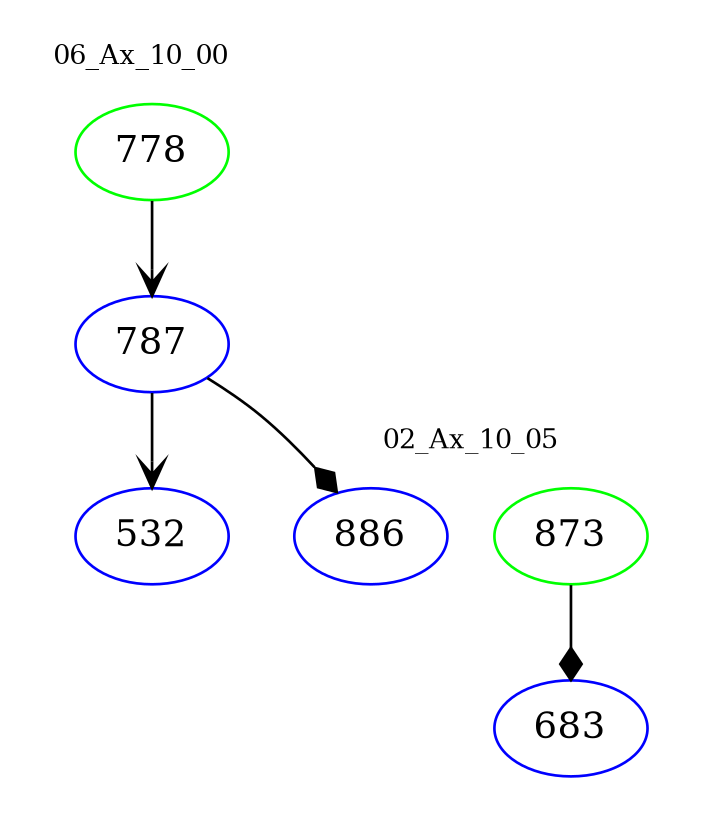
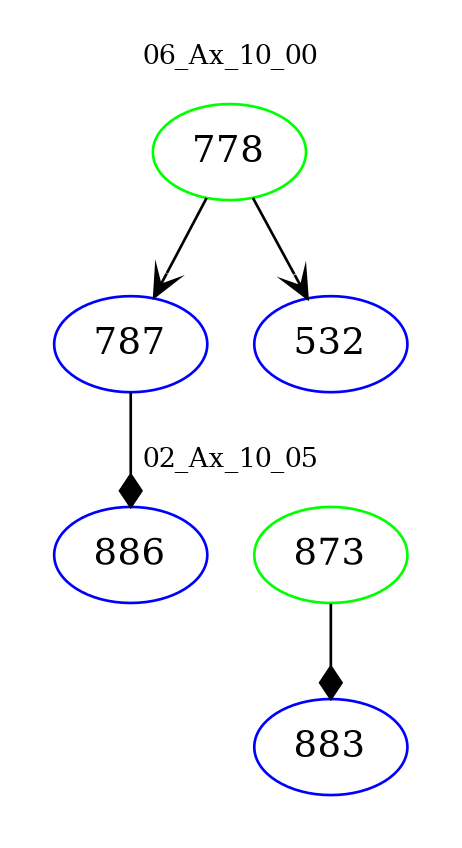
edge "787" -> "532": now "778" -> "532"
node "683": label "683" -> "883"
